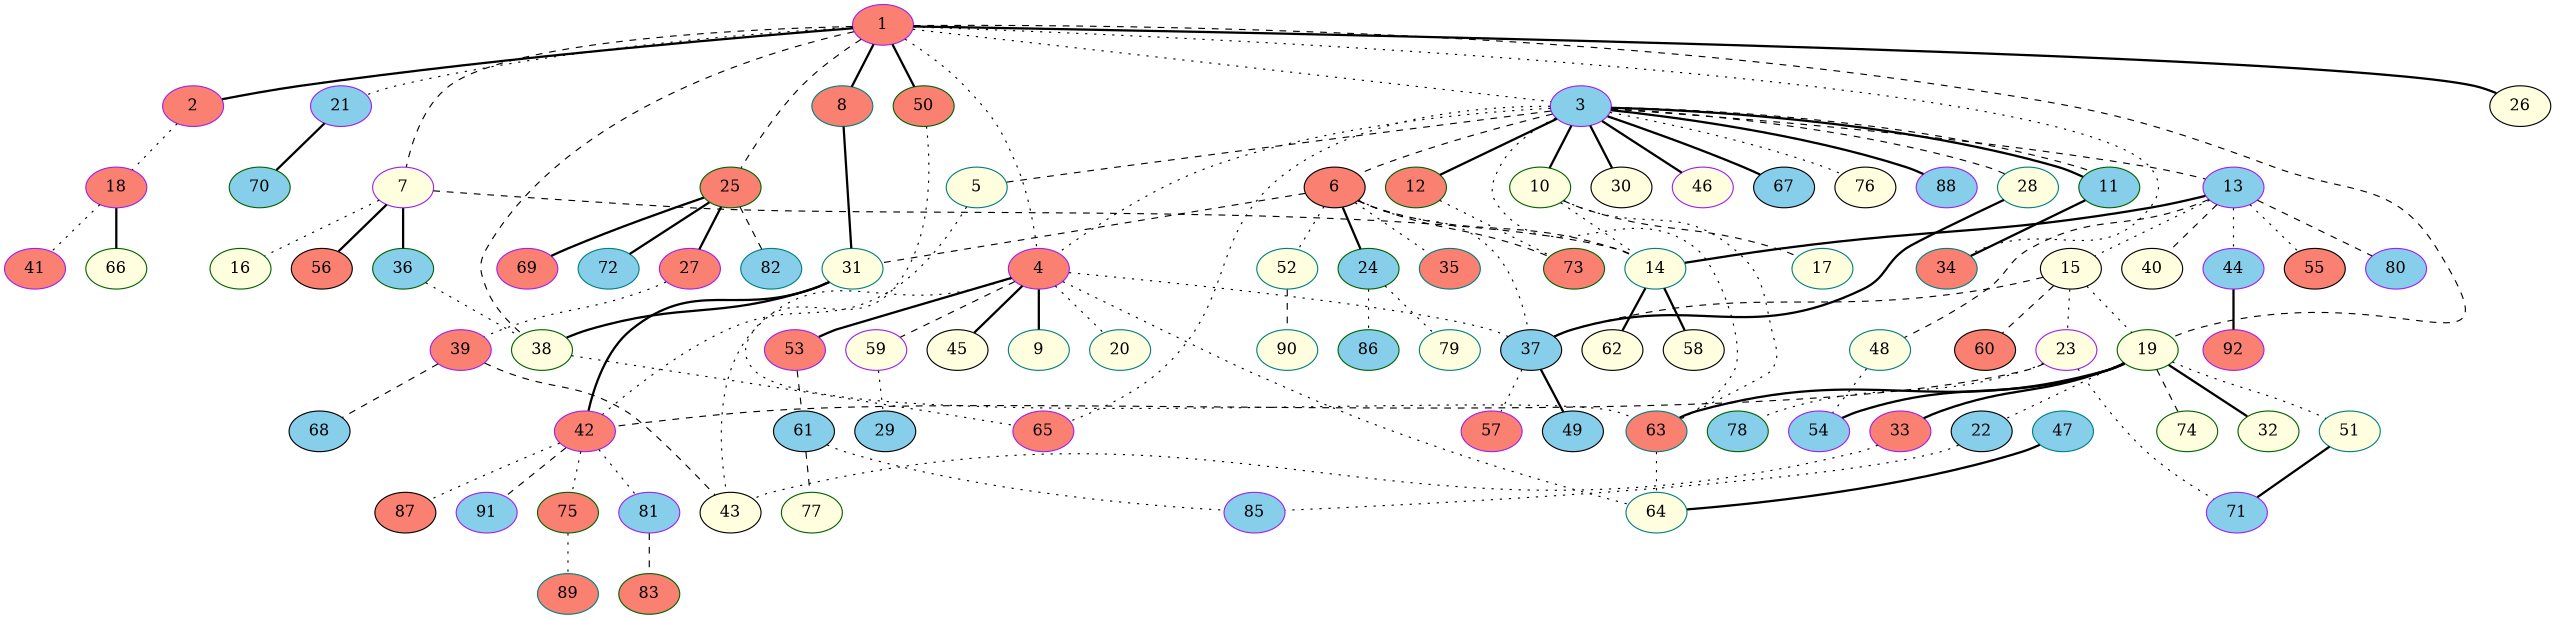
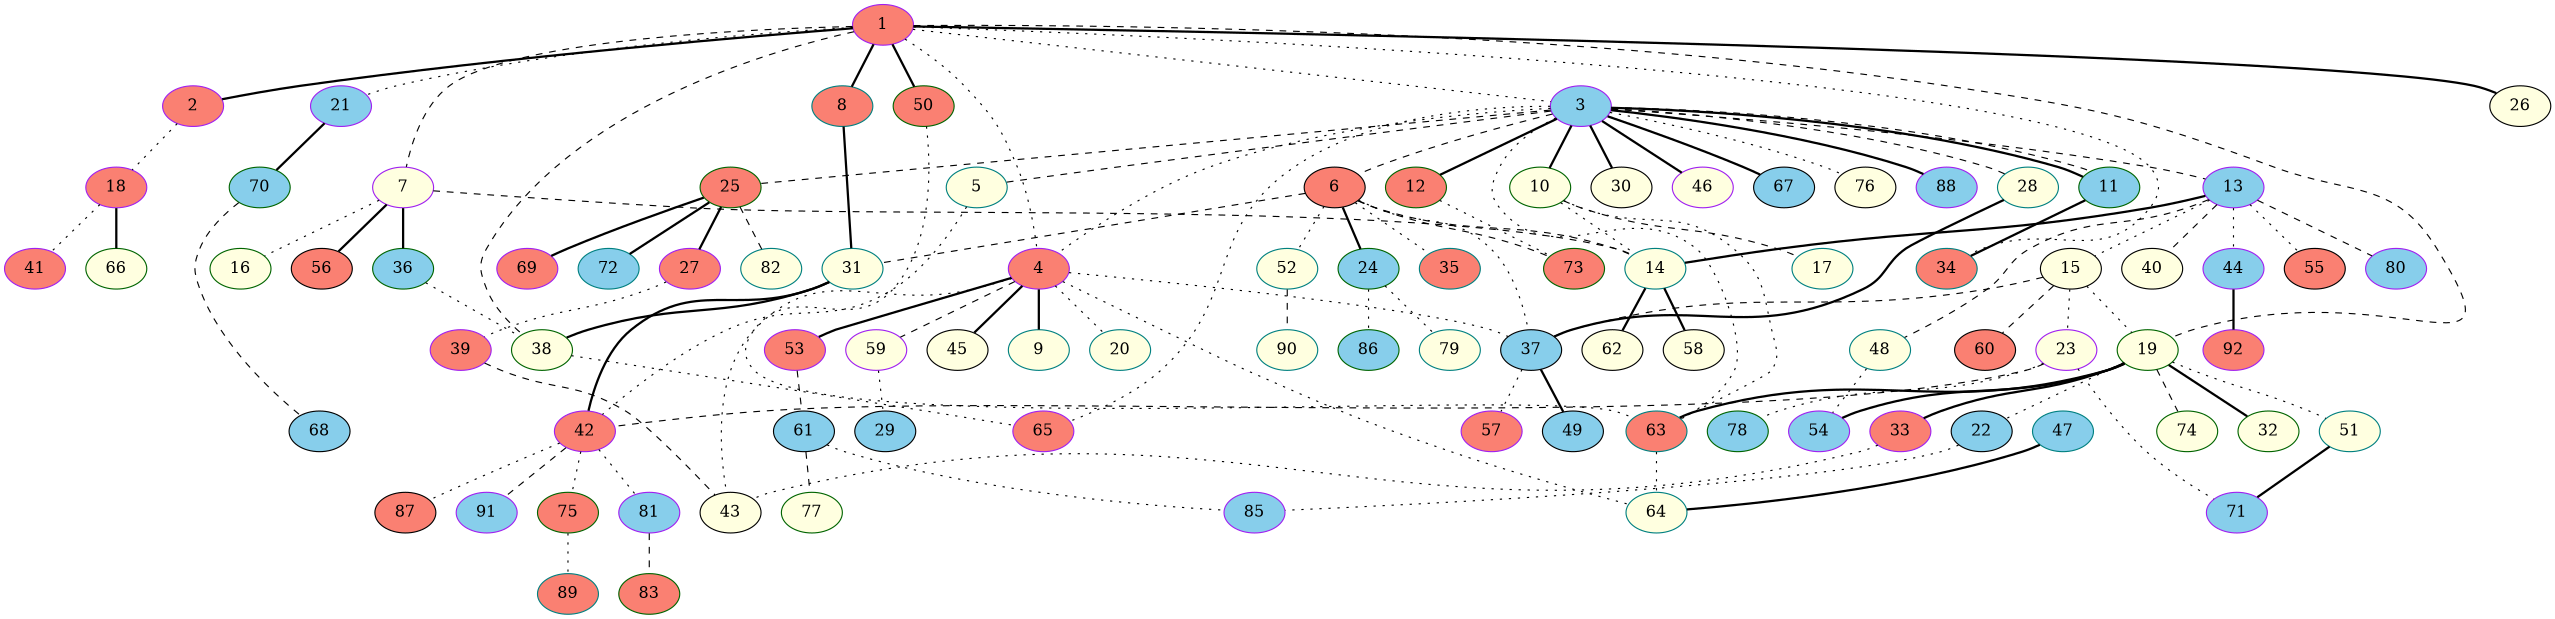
edge "1" -- "25": now "3" -- "25"
node "82": fillcolor skyblue -> lightyellow
edge "39" -- "68": now "70" -- "68"
